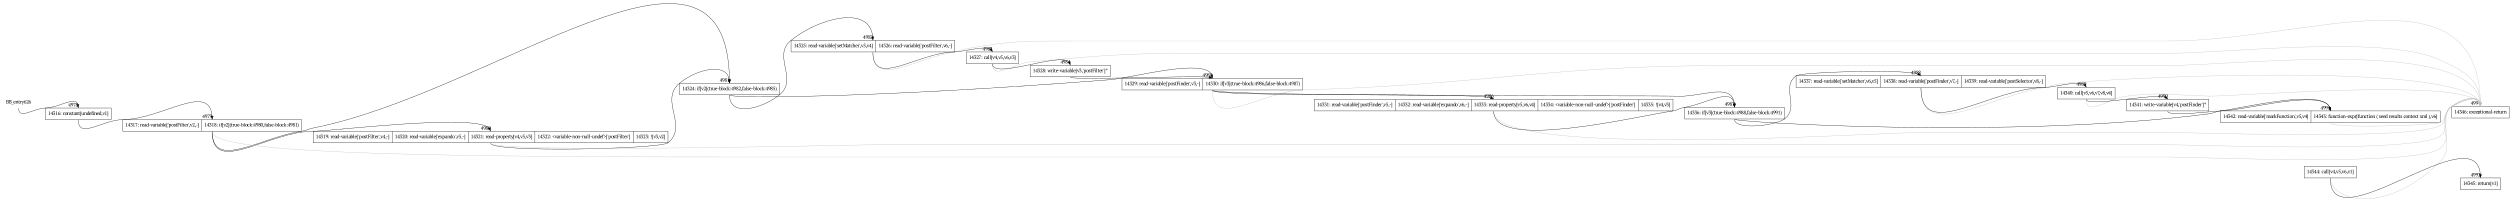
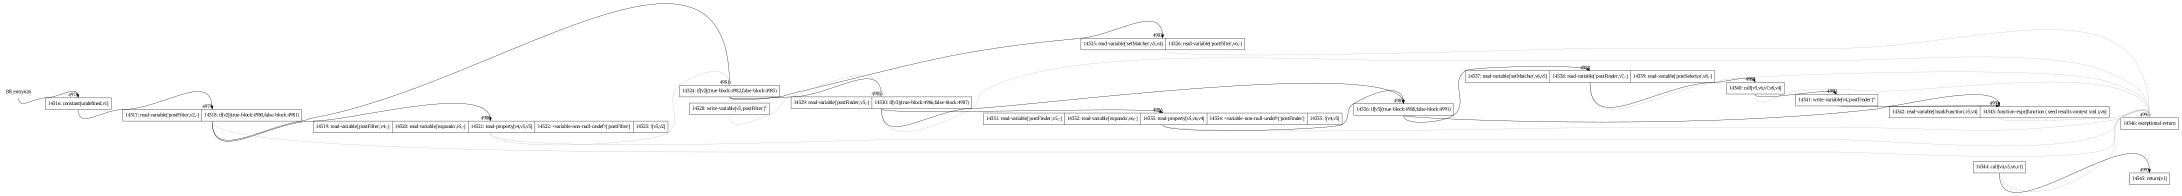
node "14327: call[v4,v5,v6,v3]": removed
edge "14328: write-variable[v3,'postFilter']*" -> "14329: read-variable['postFinder',v3,-]": color black -> gray
edge "14319: read-variable['postFilter',v4,-]" -> "14324: if[v2](true-block:4982,false-block:4985)": color black -> gray
